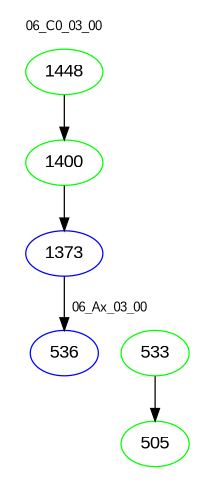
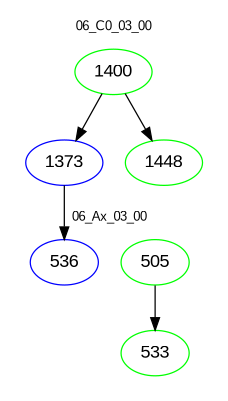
edge "1448" -> "1400": reversed
edge "533" -> "505": reversed
